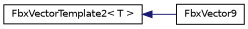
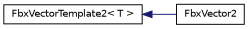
node "FbxVector9": label "FbxVector9" -> "FbxVector2"
